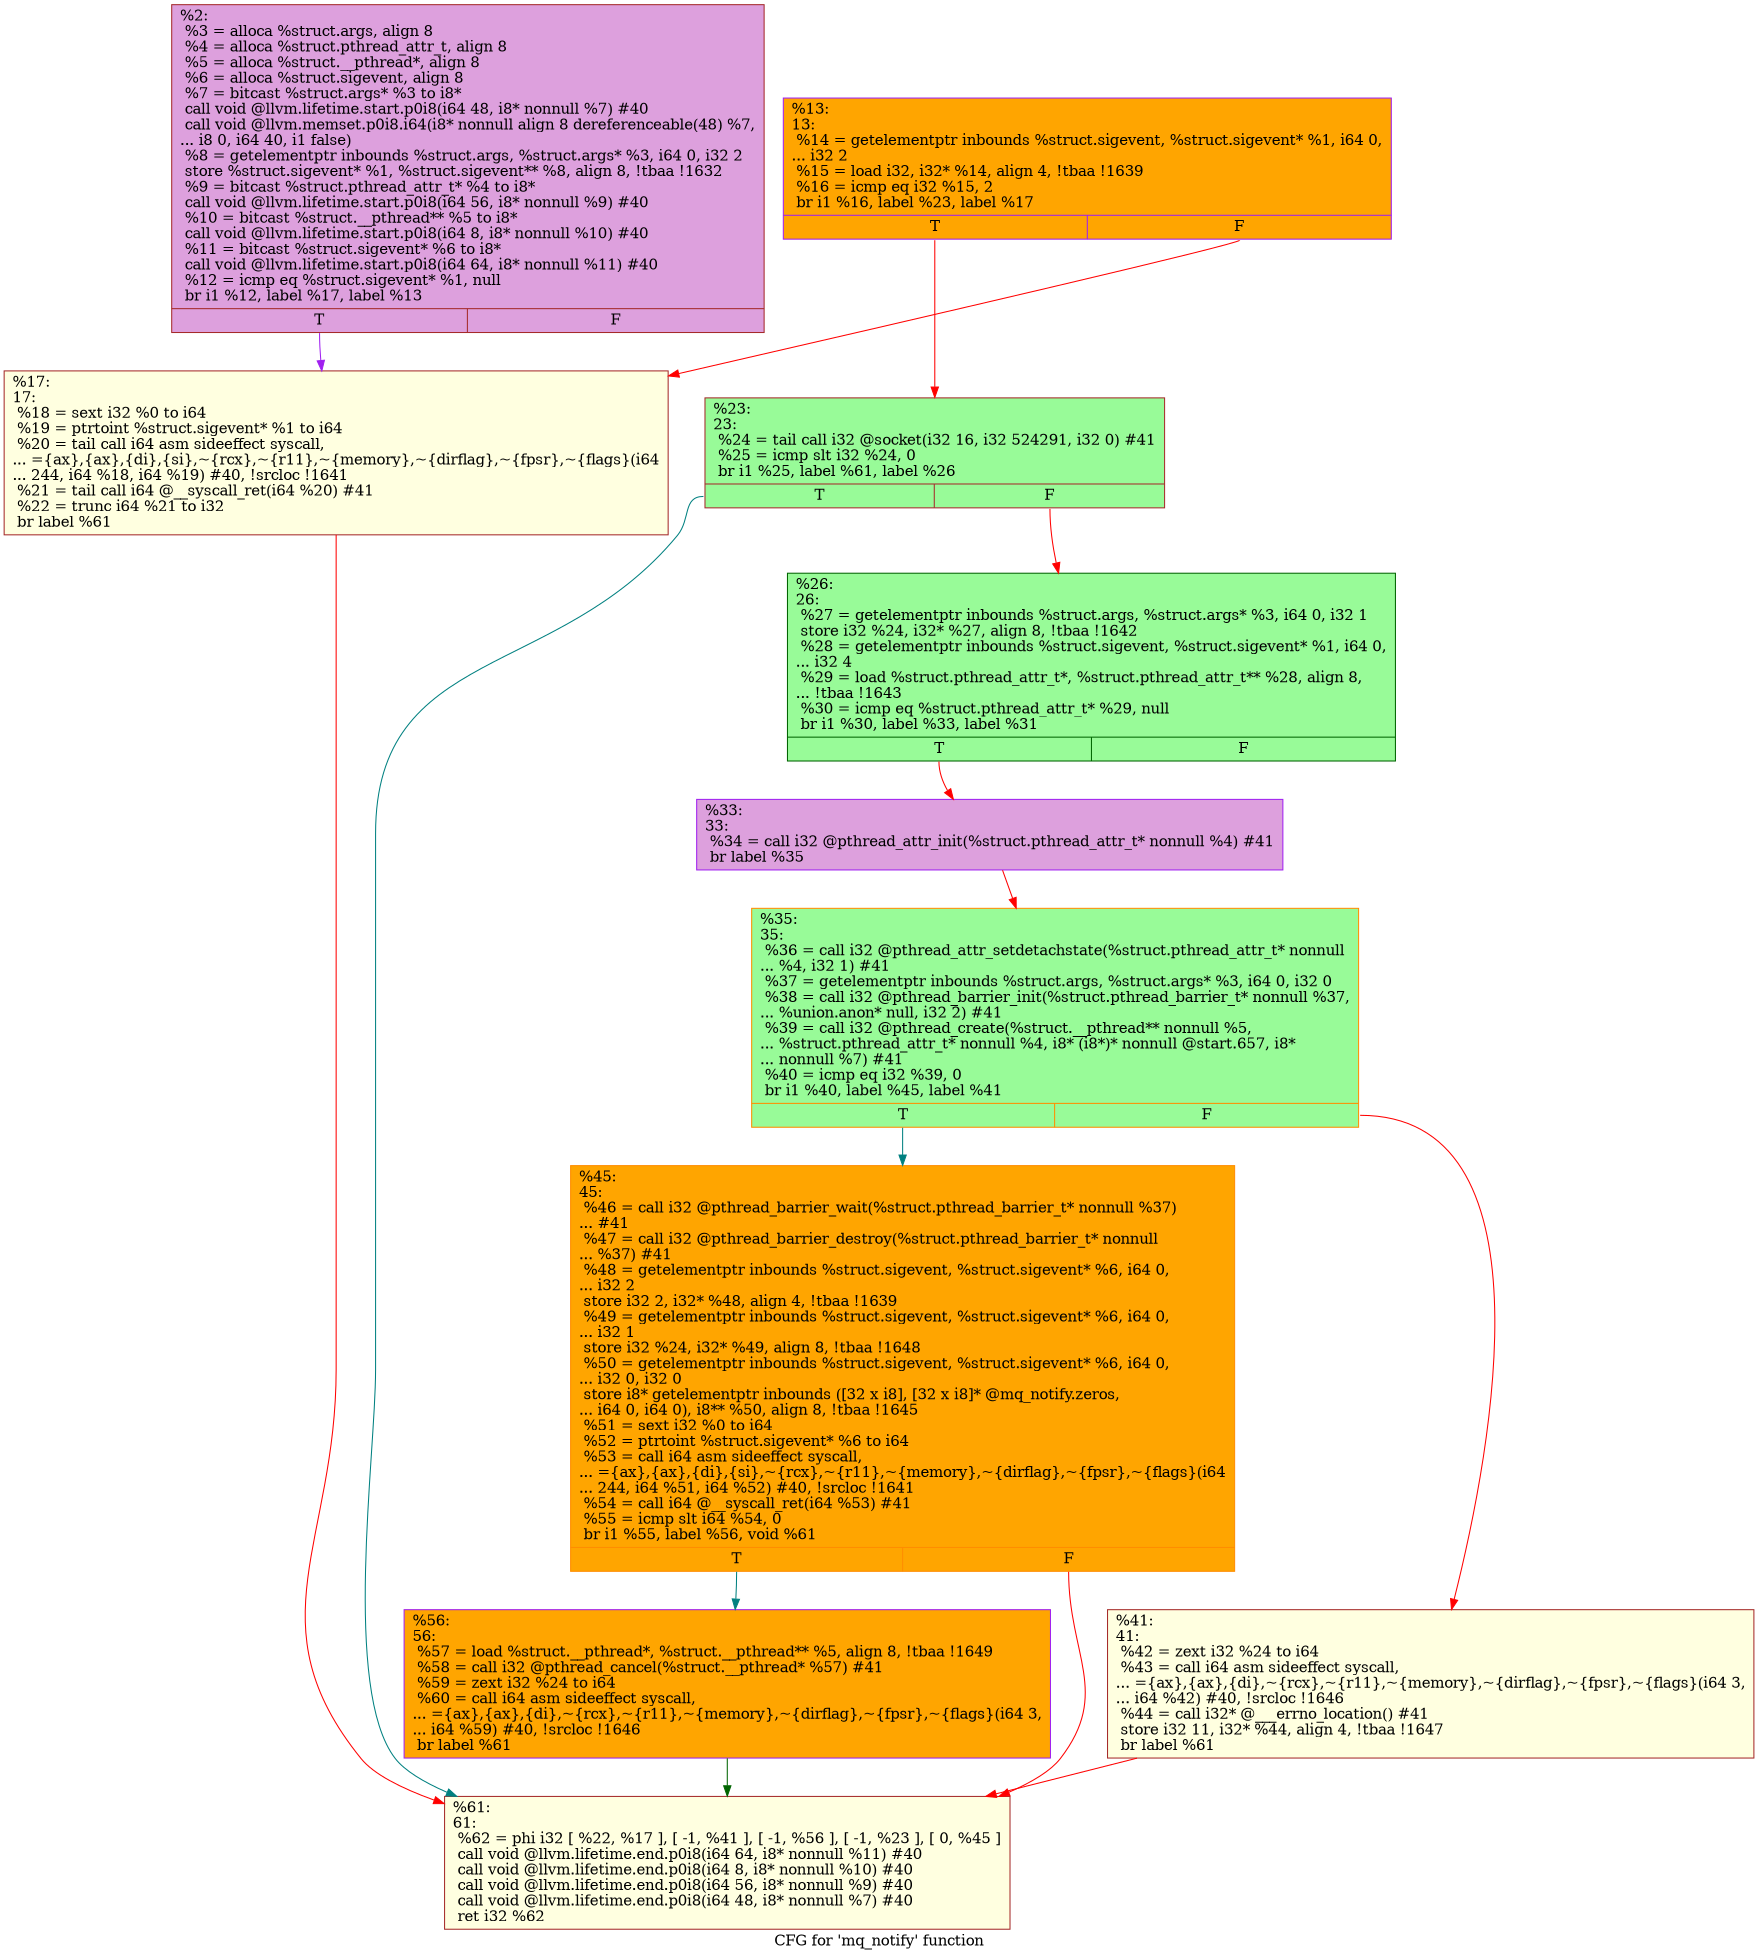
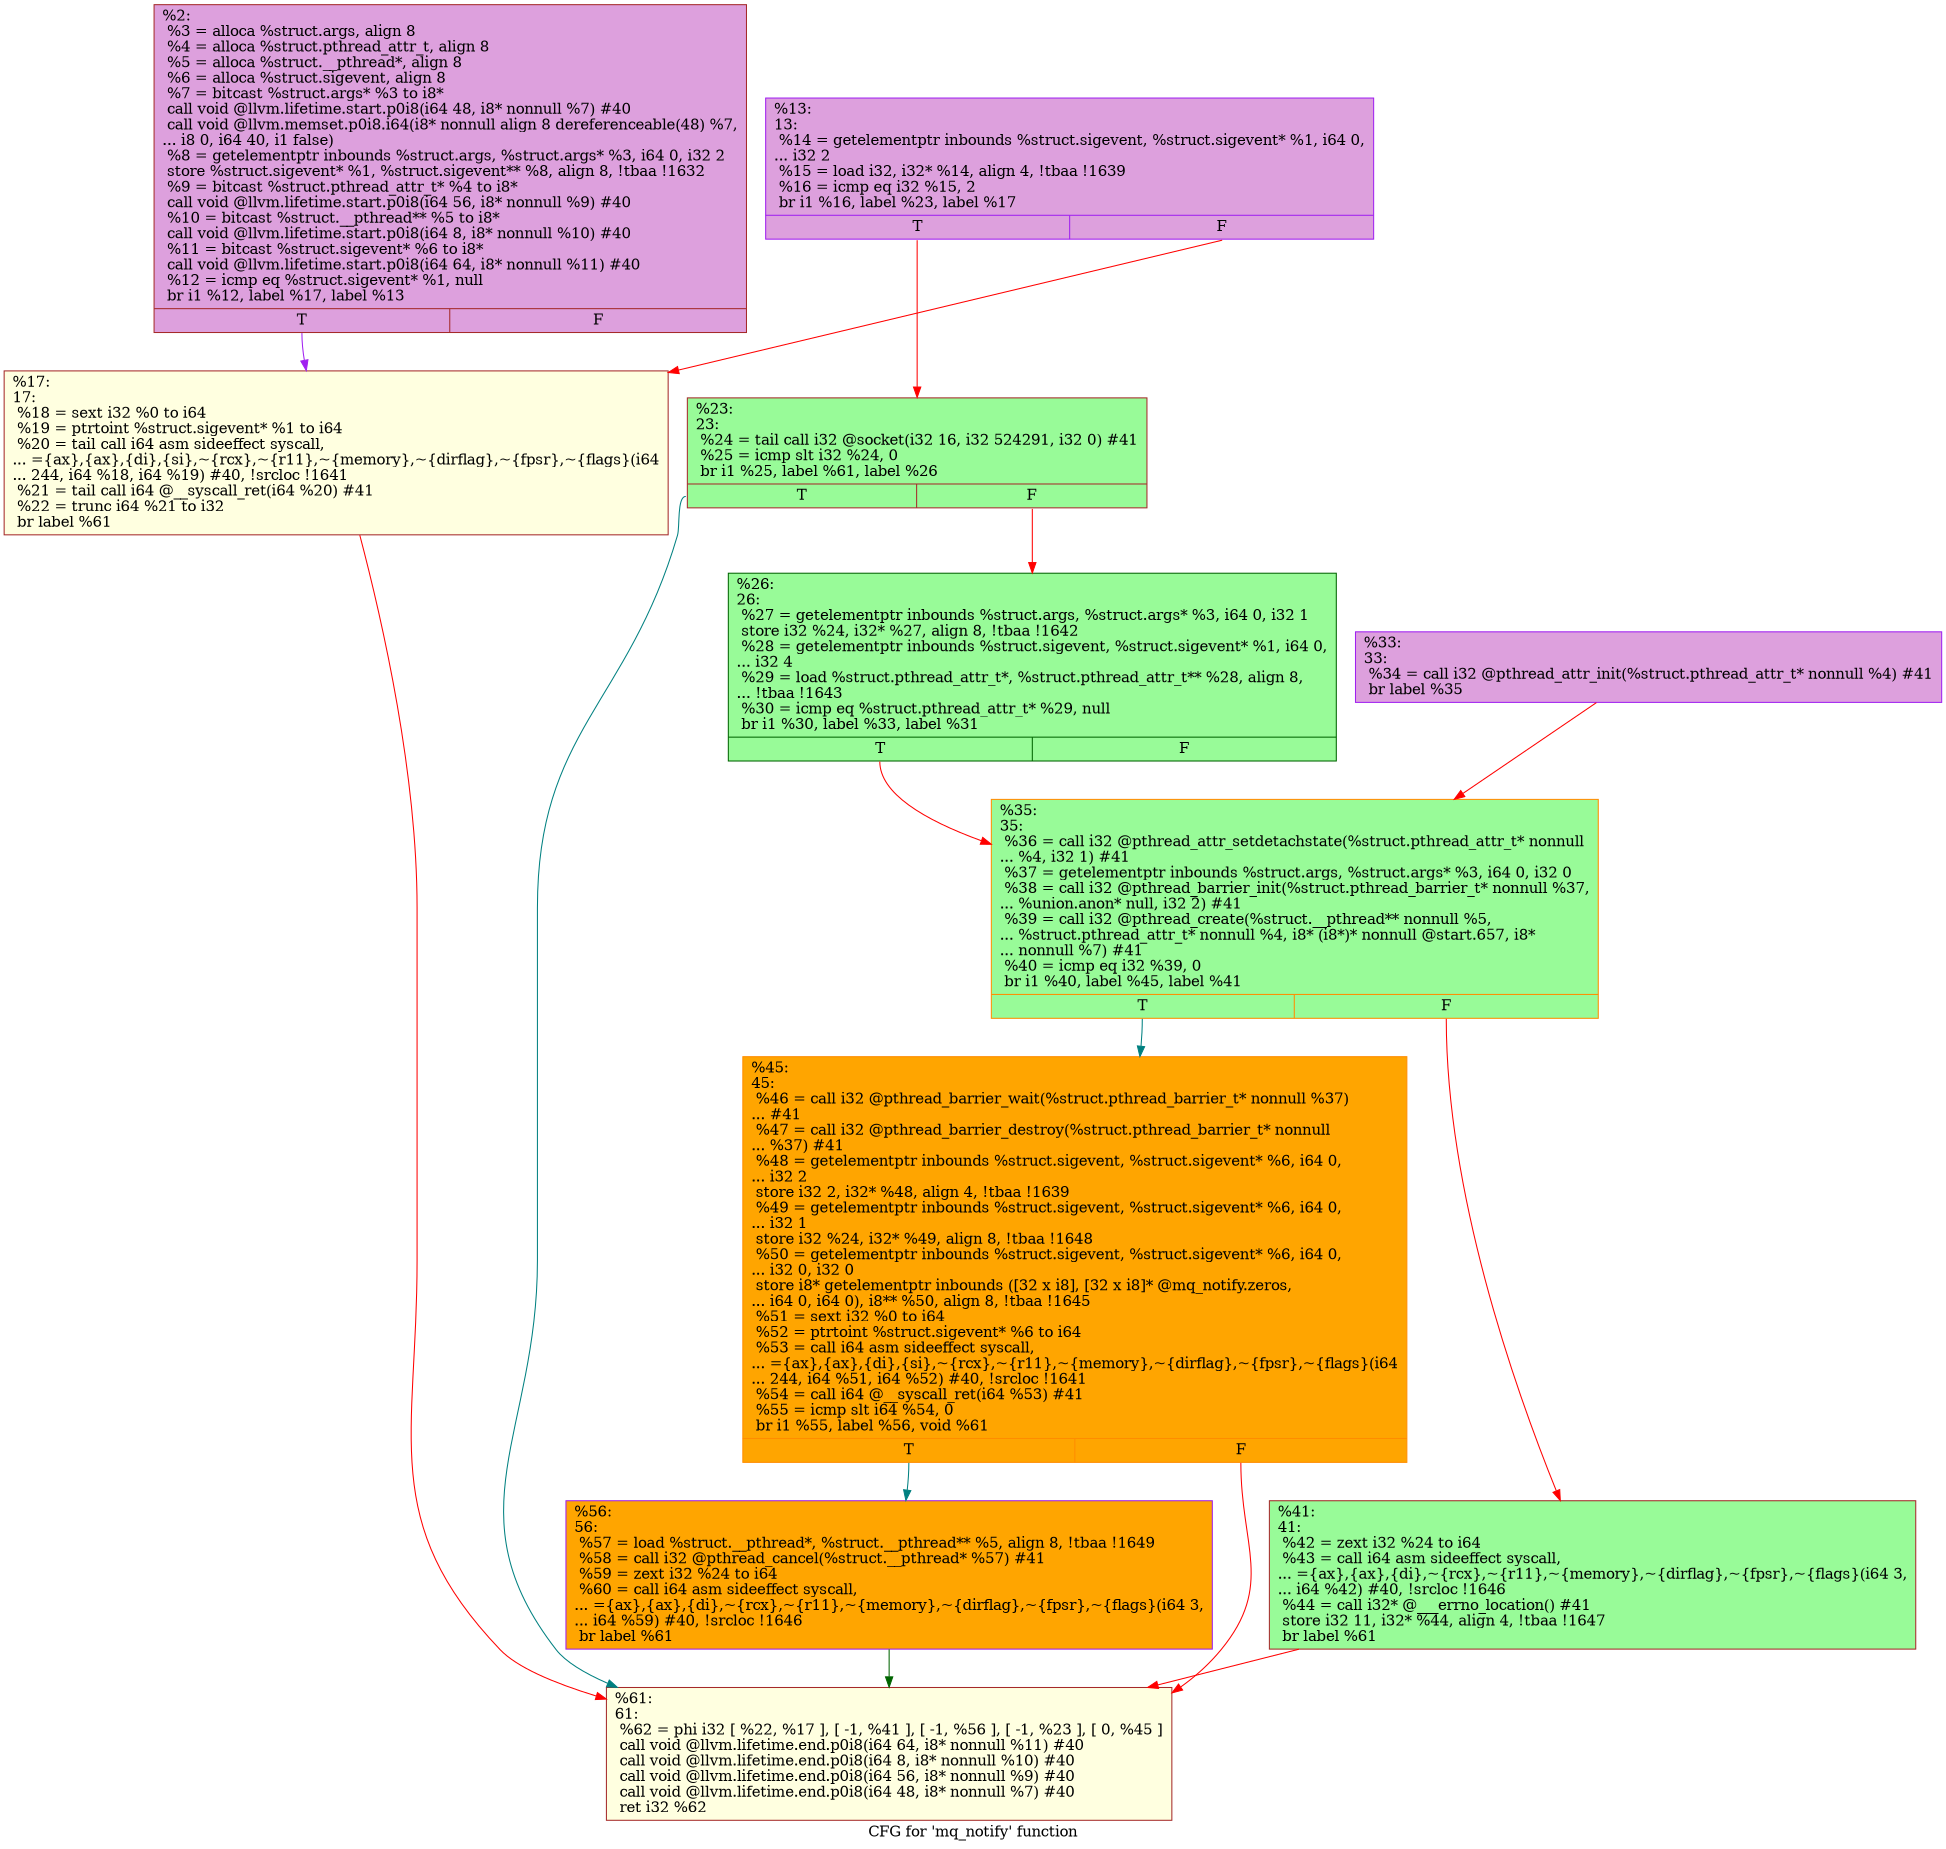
node "%13:": fillcolor orange -> plum
edge "%26:" -> "%33:": now "%26:" -> "%35:"
node "%41:": fillcolor lightyellow -> palegreen
